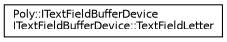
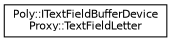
node "Poly::ITextFieldBufferDevice ITextFieldBufferDevice::TextFieldLetter": label "Poly::ITextFieldBufferDevice ITextFieldBufferDevice::TextFieldLetter" -> "Poly::ITextFieldBufferDevice Proxy::TextFieldLetter"
